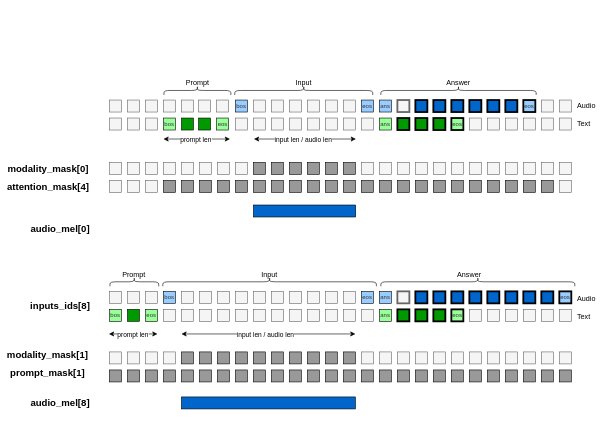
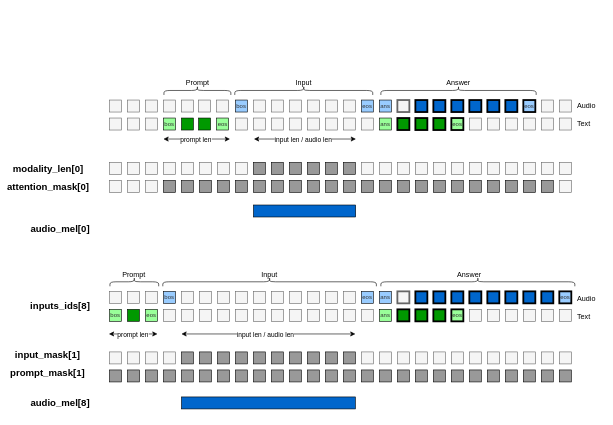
node "modality_mask[0]": label "modality_mask[0]" -> "modality_len[0]"
node "attention_mask[4]": label "attention_mask[4]" -> "attention_mask[0]"
node "modality_mask[1]": label "modality_mask[1]" -> "input_mask[1]"
